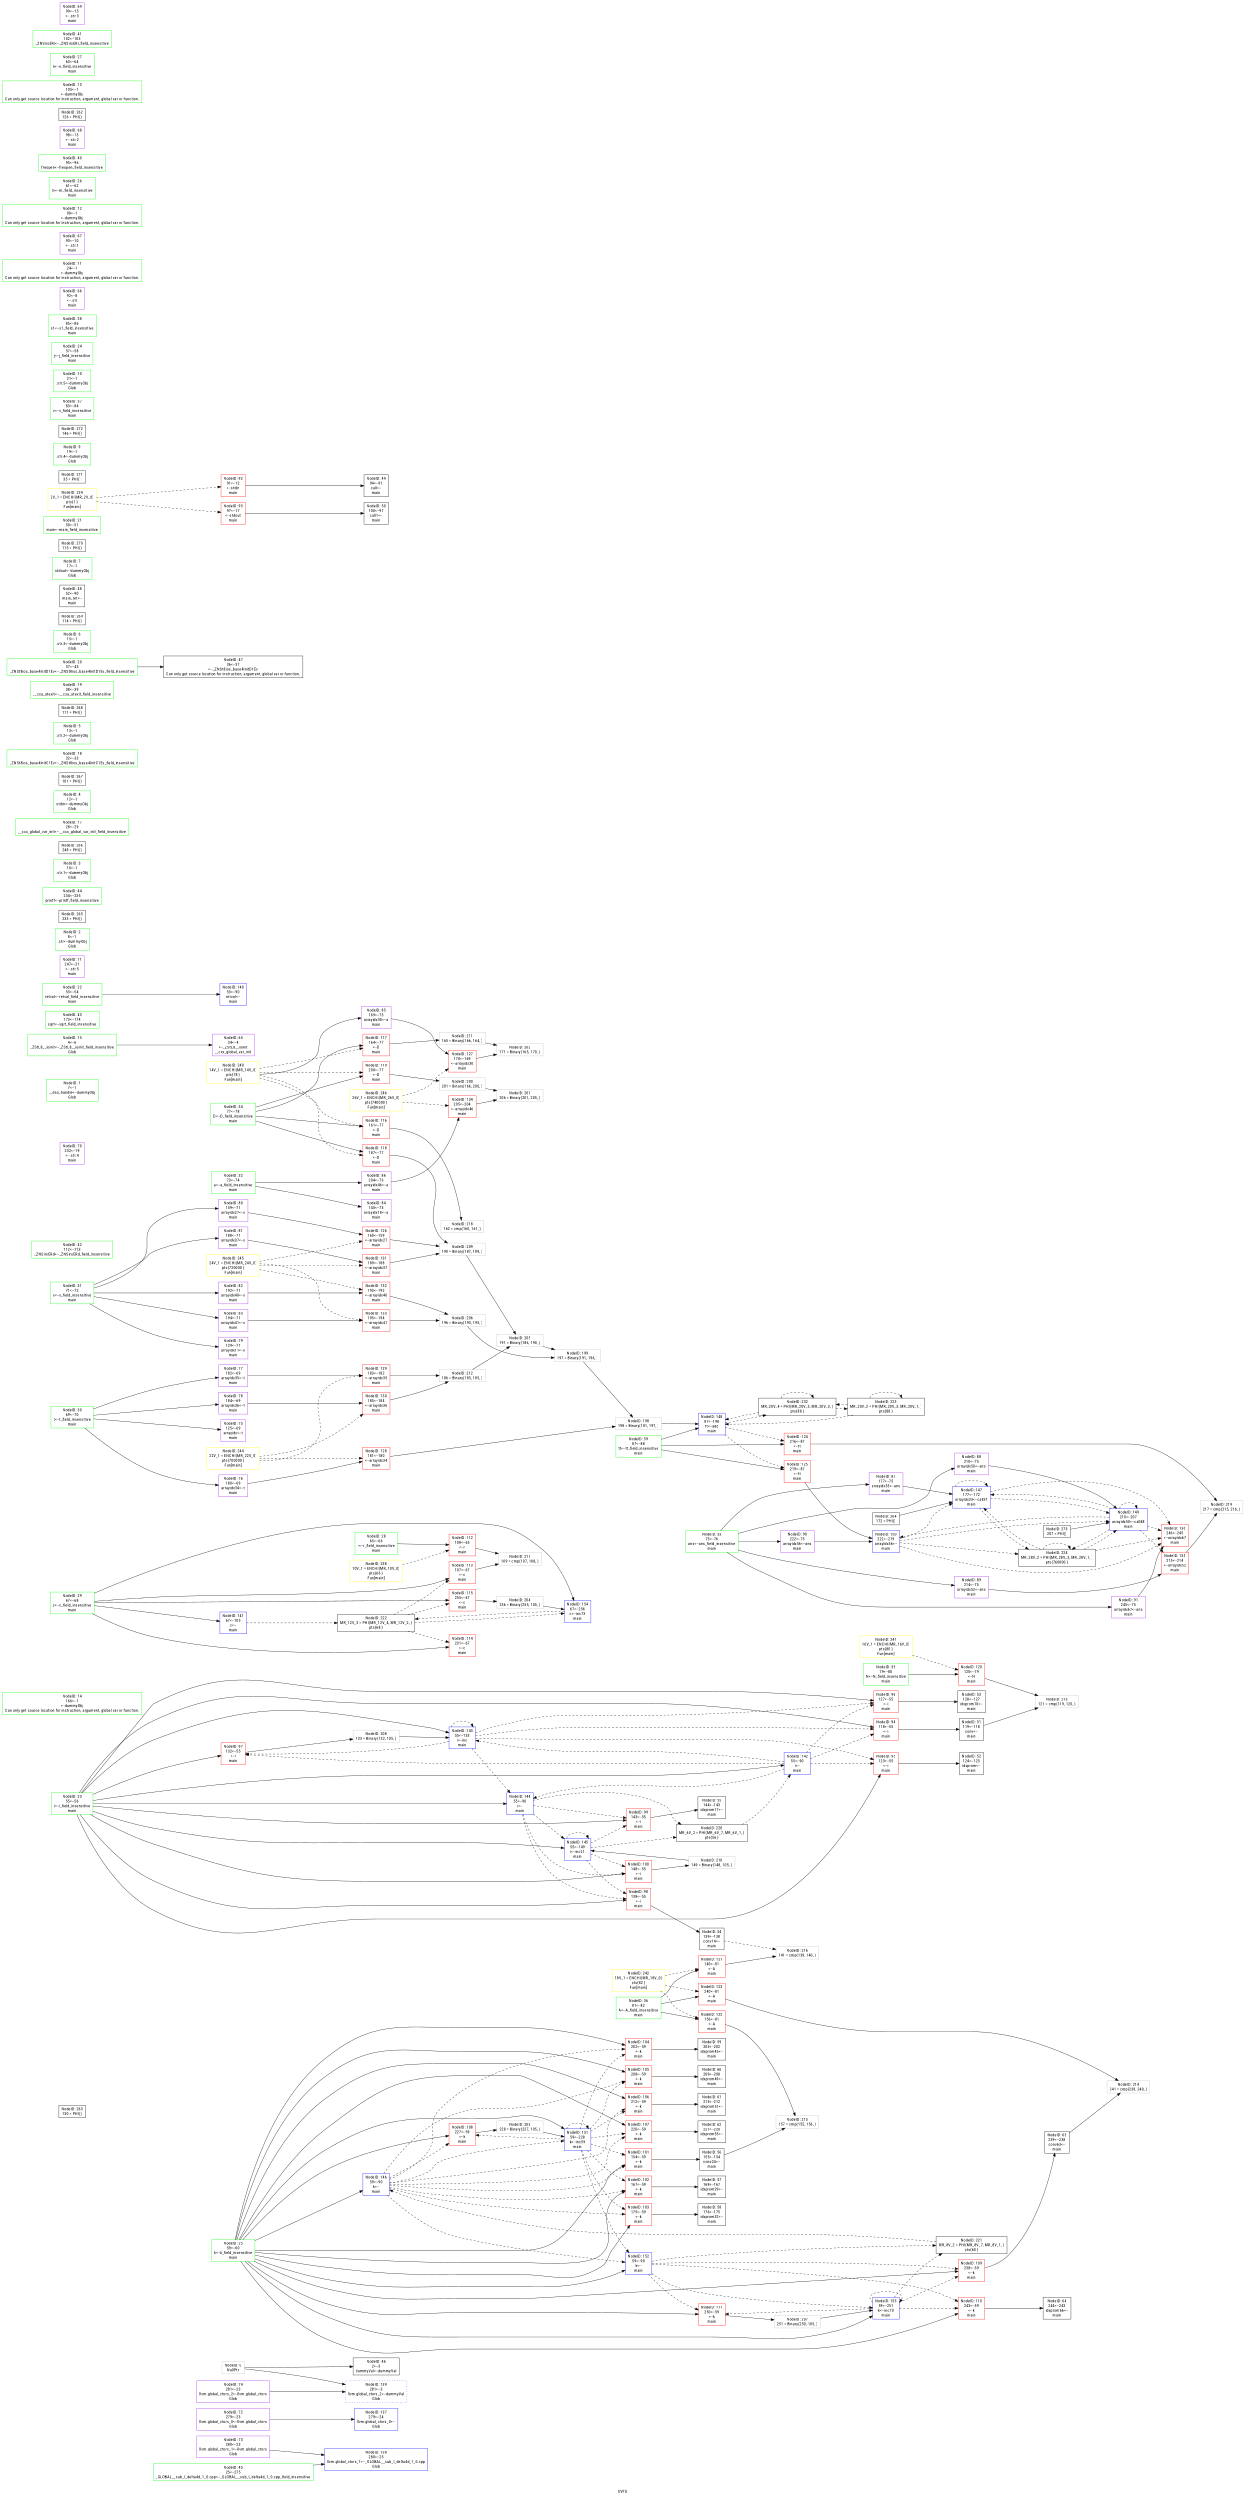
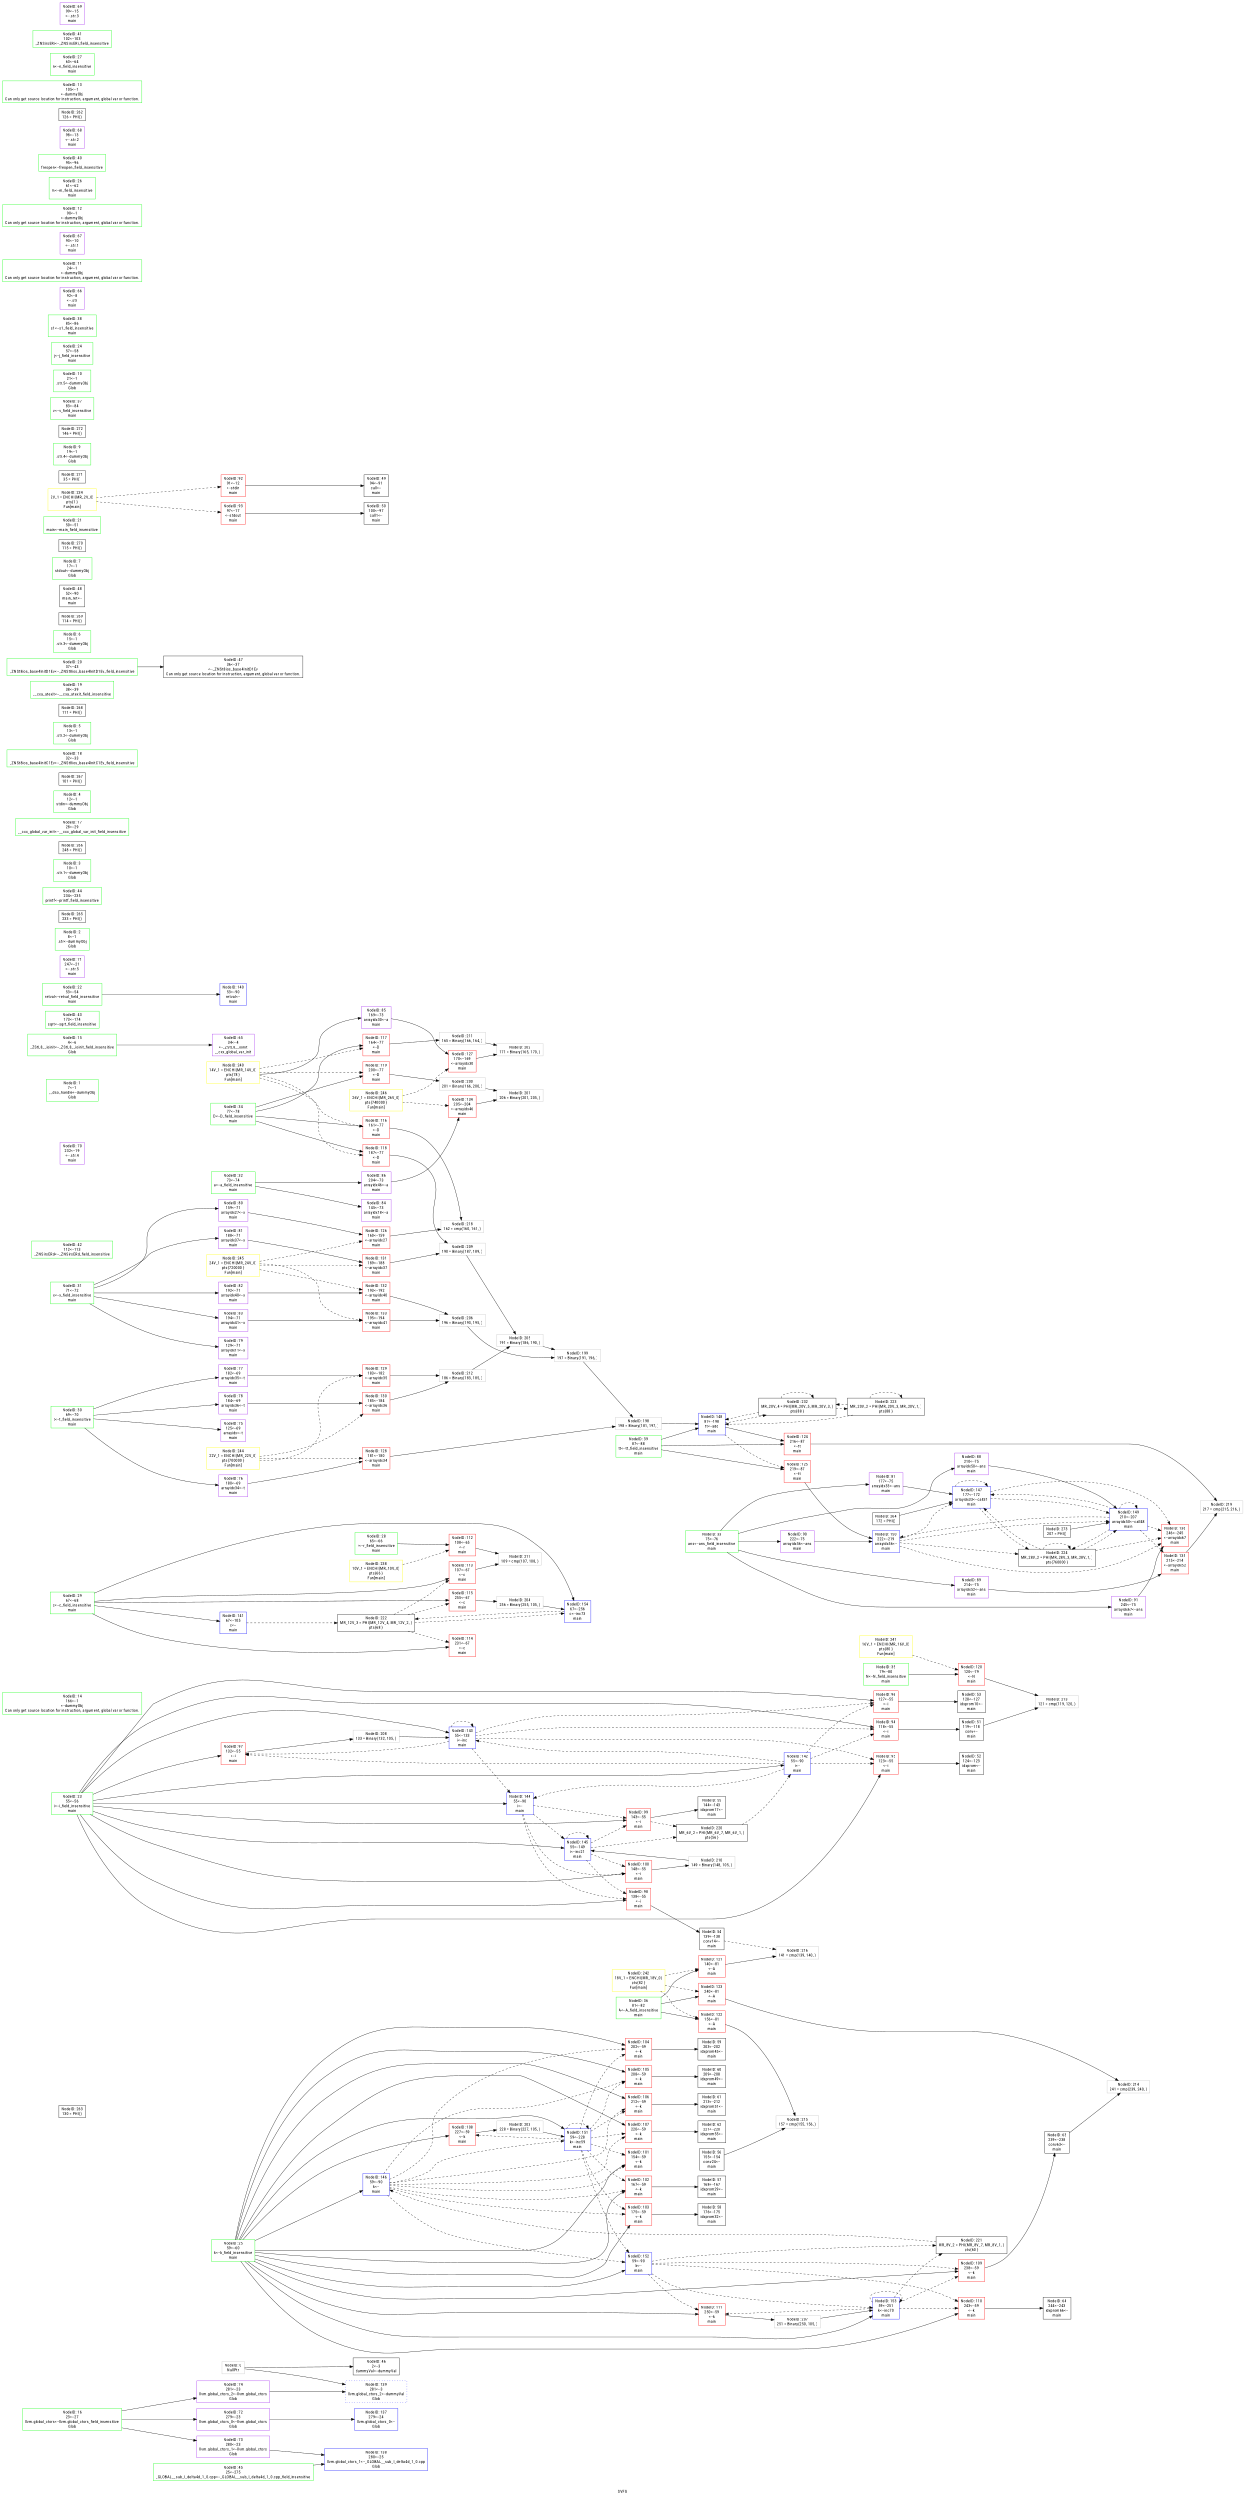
edge "NodeID: 126" -> "NodeID: 209": now "NodeID: 126" -> "NodeID: 218"
edge "NodeID: 148" -> "NodeID: 124": style dashed -> solid
edge "NodeID: 144" -> "NodeID: 220": now "NodeID: 99" -> "NodeID: 220"
edge "NodeID: 146" -> "NodeID: 108": removed
edge "NodeID: 101" -> "NodeID: 56": removed
node "NodeID: 16": added
